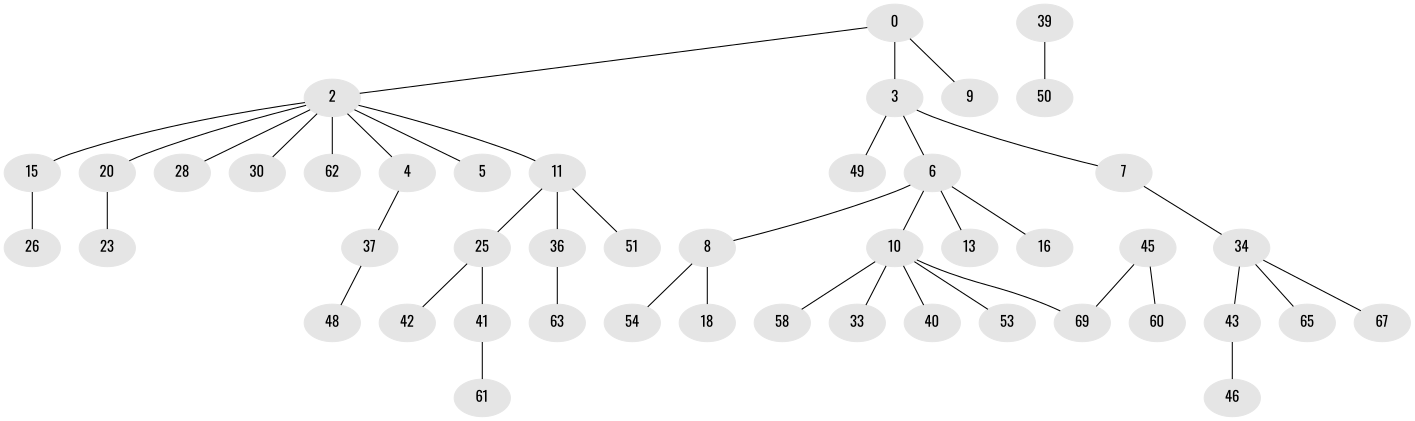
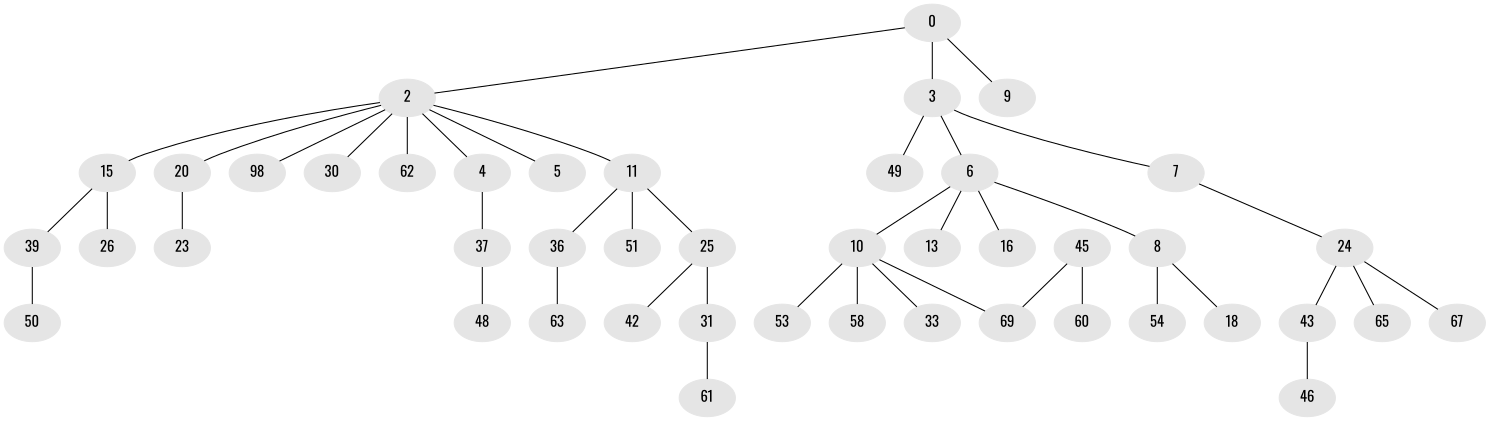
node "28": label "28" -> "98"
edge "15" -- "39": added
node "34": label "34" -> "24"
node "41": label "41" -> "31"
node "40": removed
